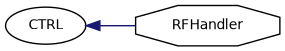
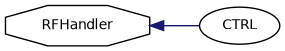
edge "RFHandler" -> "CTRL": reversed
